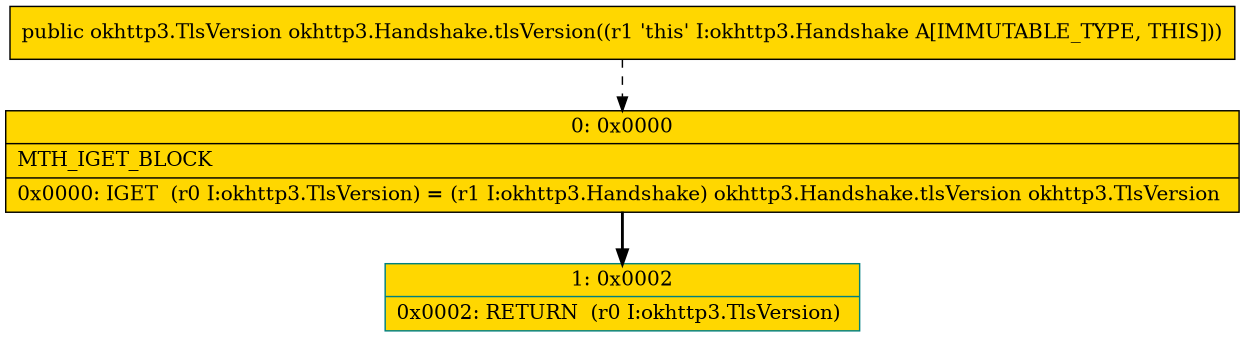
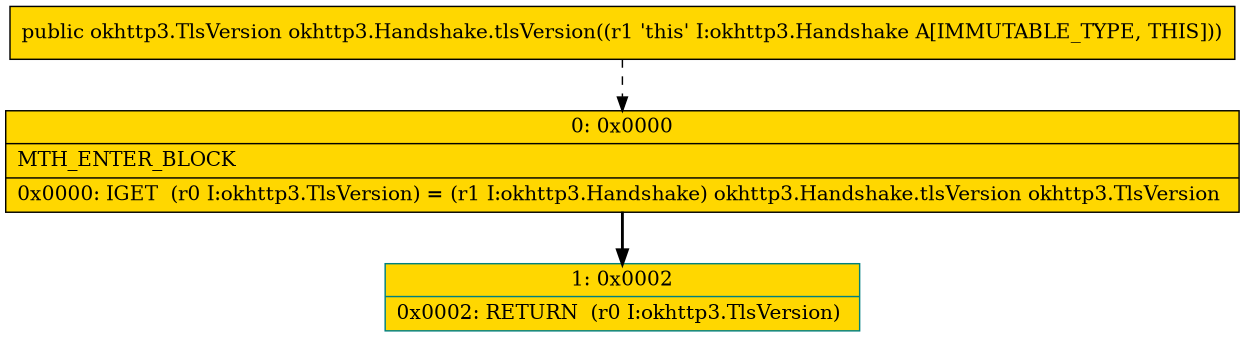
node "0: 0x0000": text "MTH_IGET_BLOCK" -> "MTH_ENTER_BLOCK"
